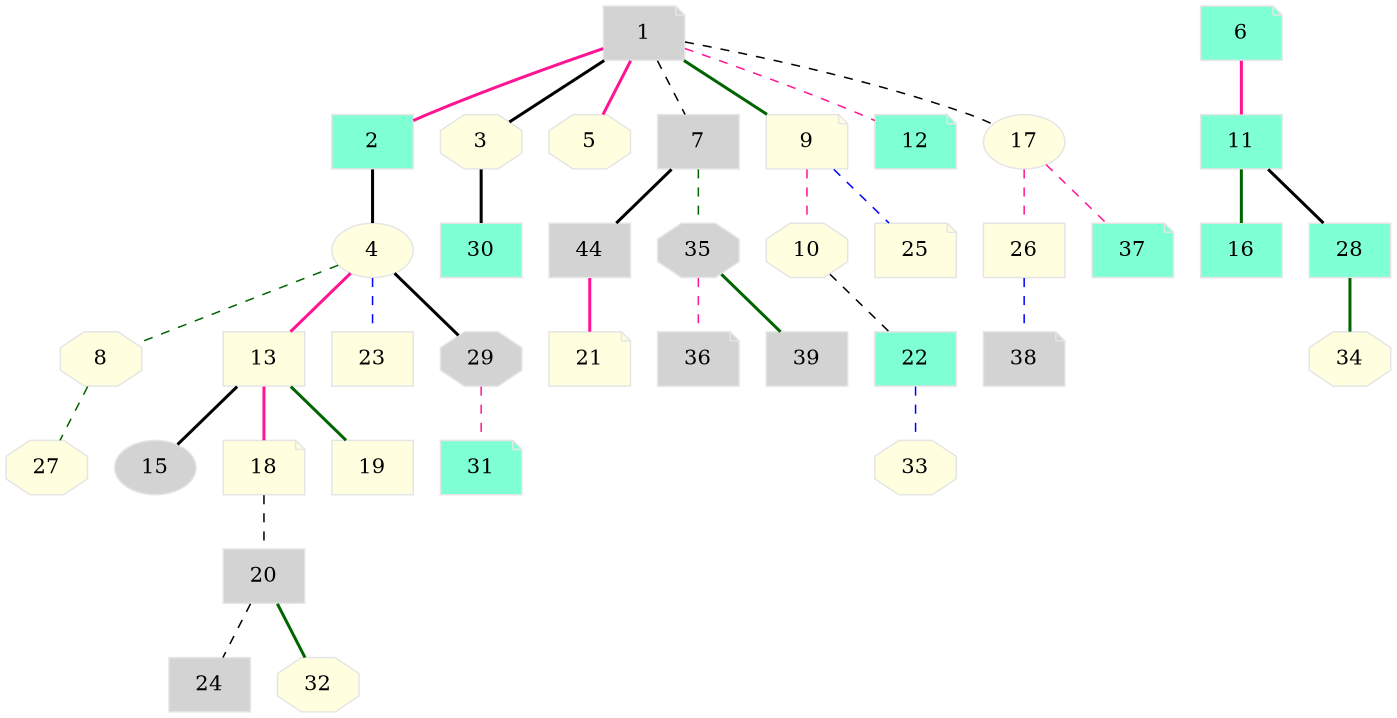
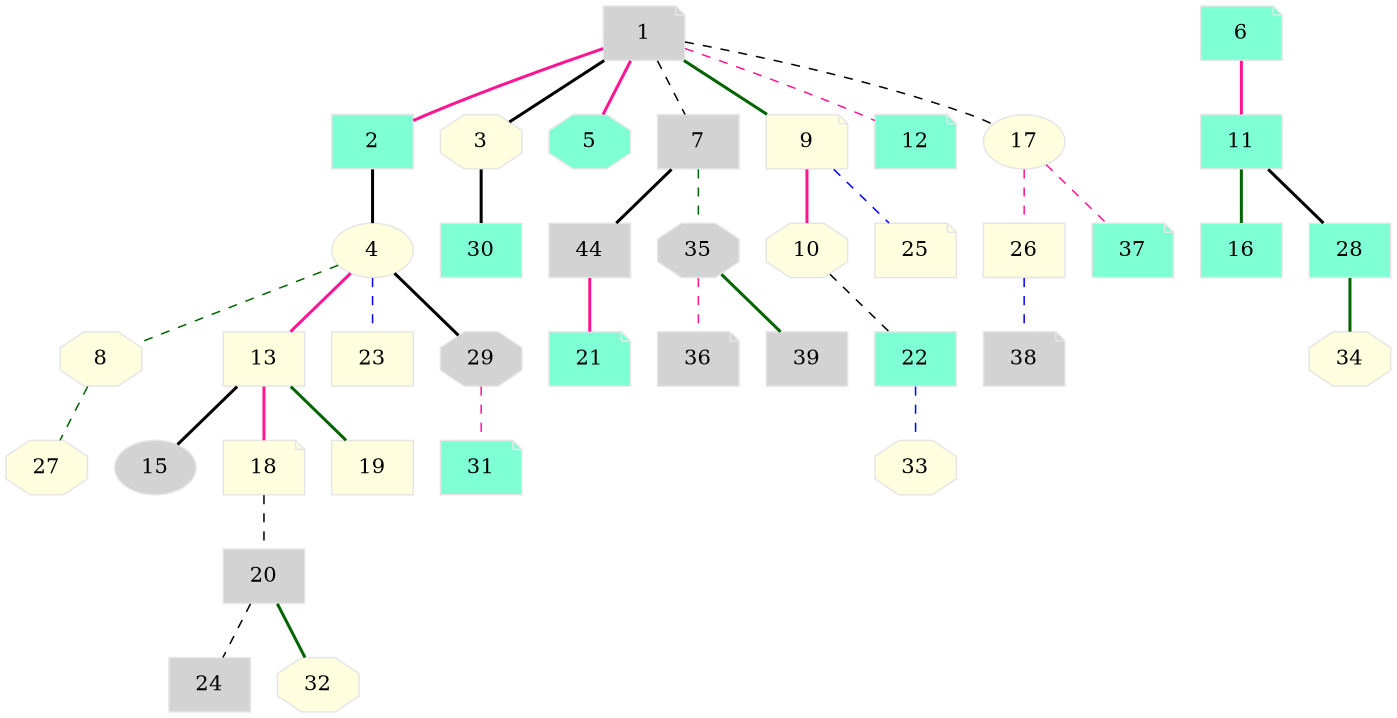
node "5": fillcolor lightyellow -> aquamarine
edge "9" -- "10": style dashed -> bold
node "21": fillcolor lightyellow -> aquamarine
